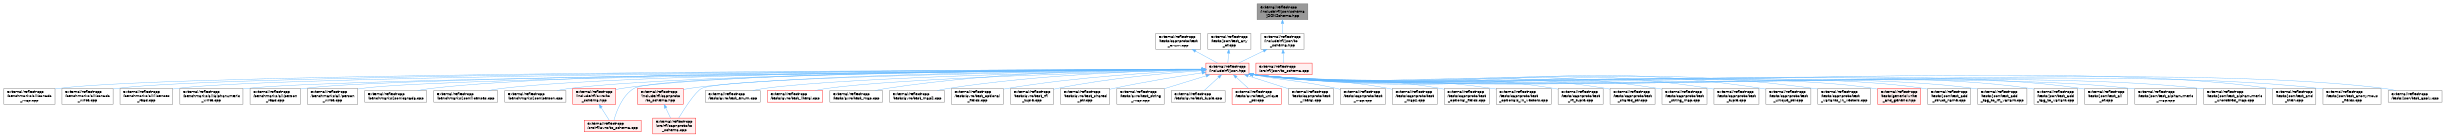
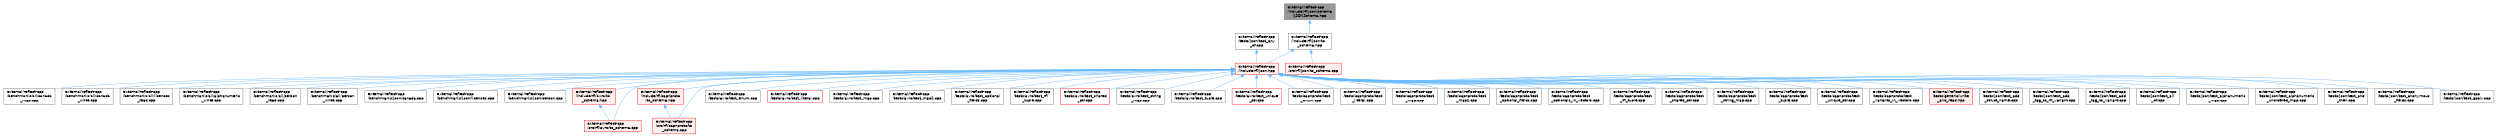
edge "external/reflect-cpp /include/rfl/json.hpp" -> "external/reflect-cpp /tests/capnproto/test _enum.cpp": reversed
node "external/reflect-cpp /tests/avro/test_shared _ptr.cpp": color grey40 -> red
node "external/reflect-cpp /tests/generic/write _and_generic.hpp": label "external/reflect-cpp /tests/generic/write _and_generic.hpp" -> "external/reflect-cpp /tests/generic/write _and_read.hpp"
